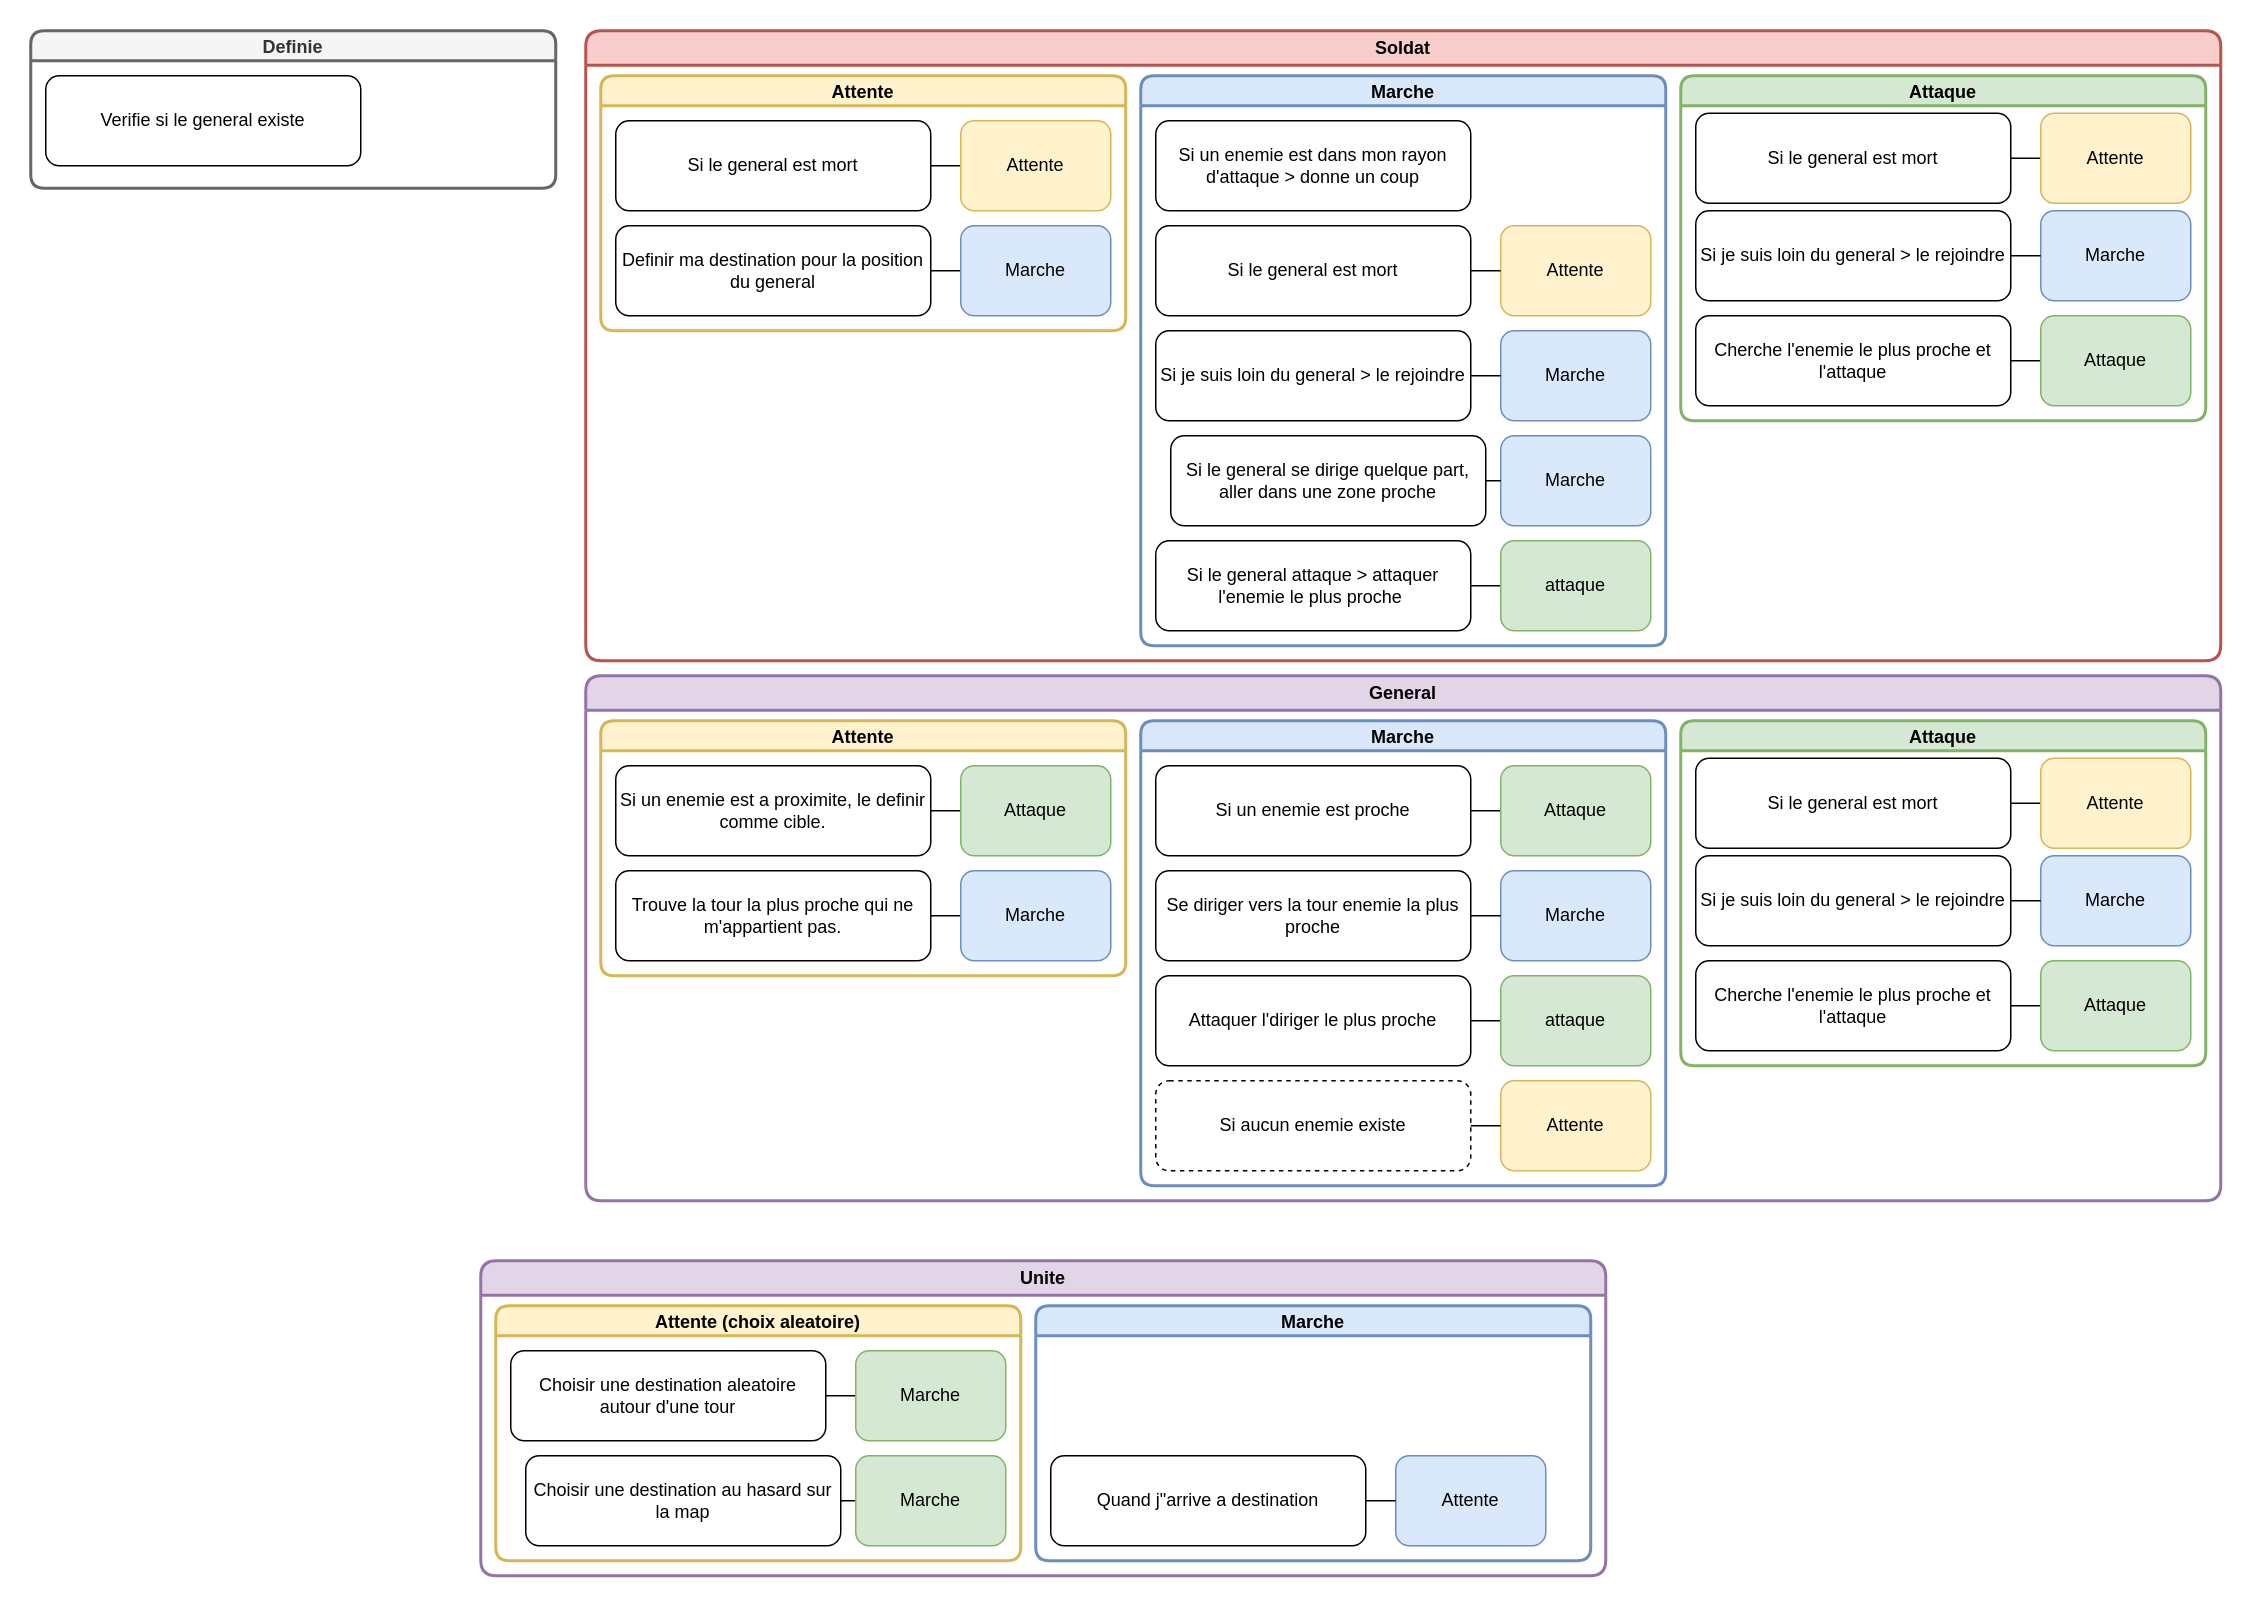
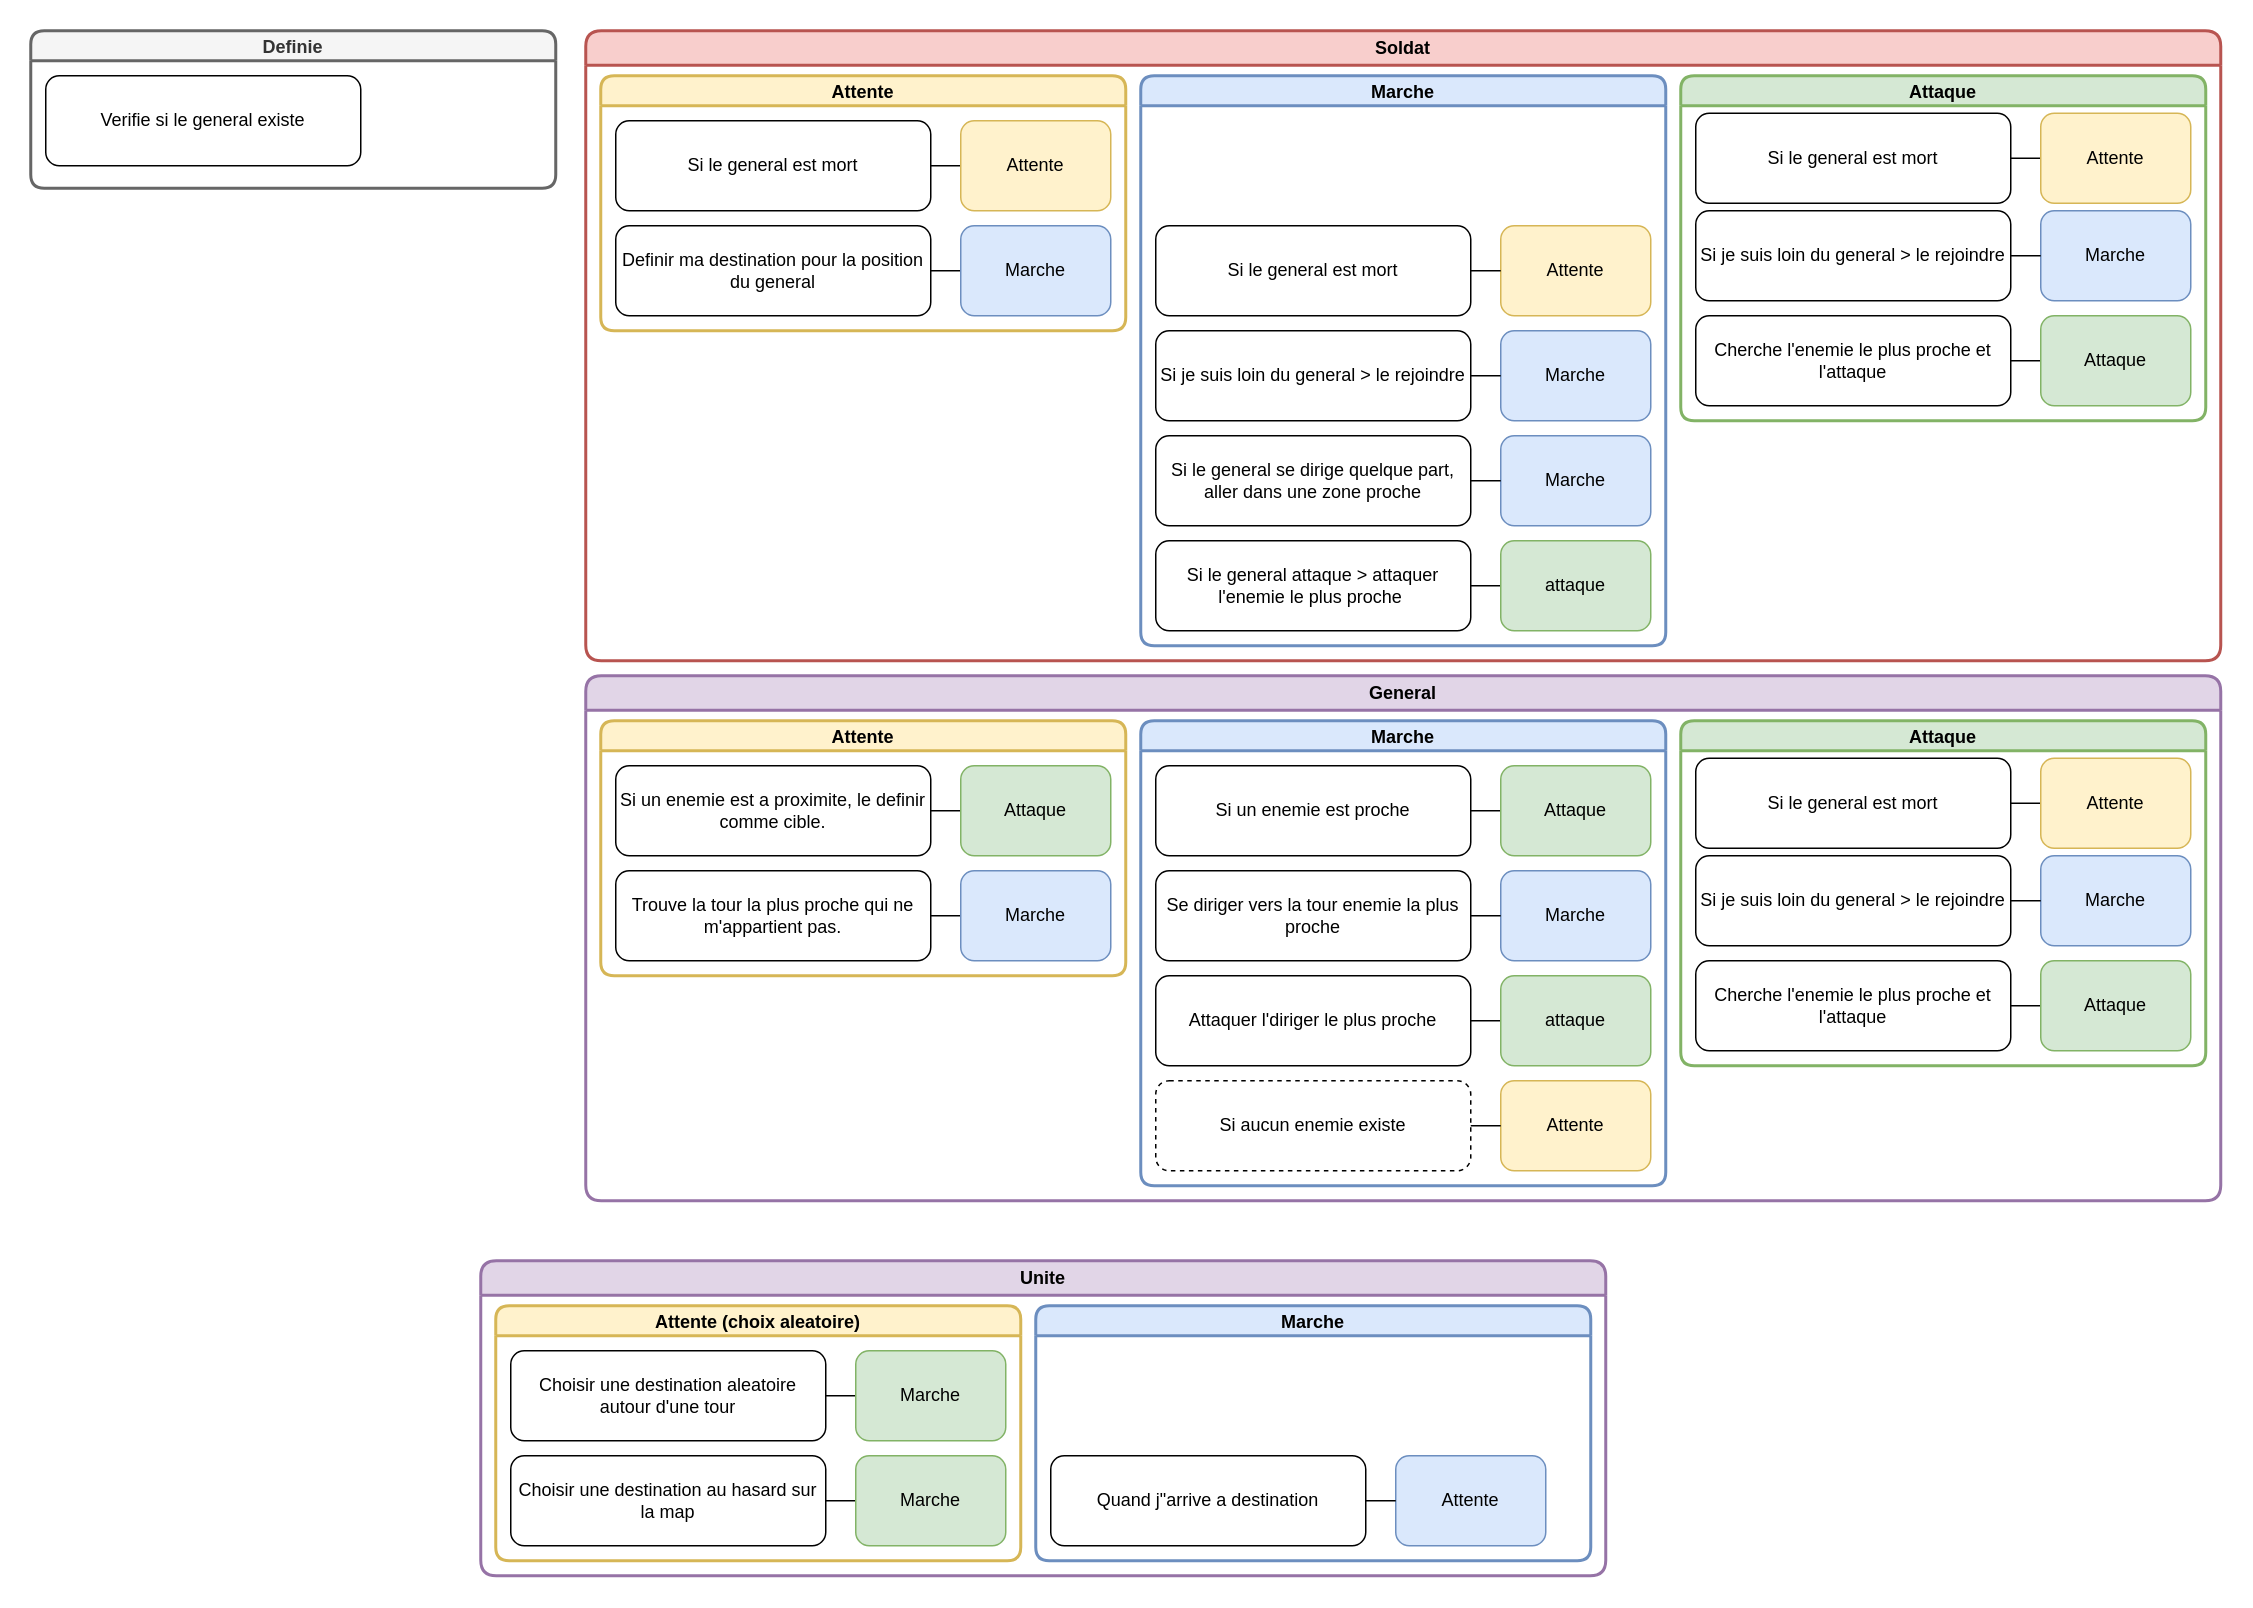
node "Si un enemie est dans mon rayon d'attaque > donne un coup": removed
node "Si le general se dirige quelque part, aller dans une zone proche": moved (1328, 481) -> (1313, 481)
node "Choisir une destination au hasard sur la map": moved (683, 1501) -> (668, 1501)
